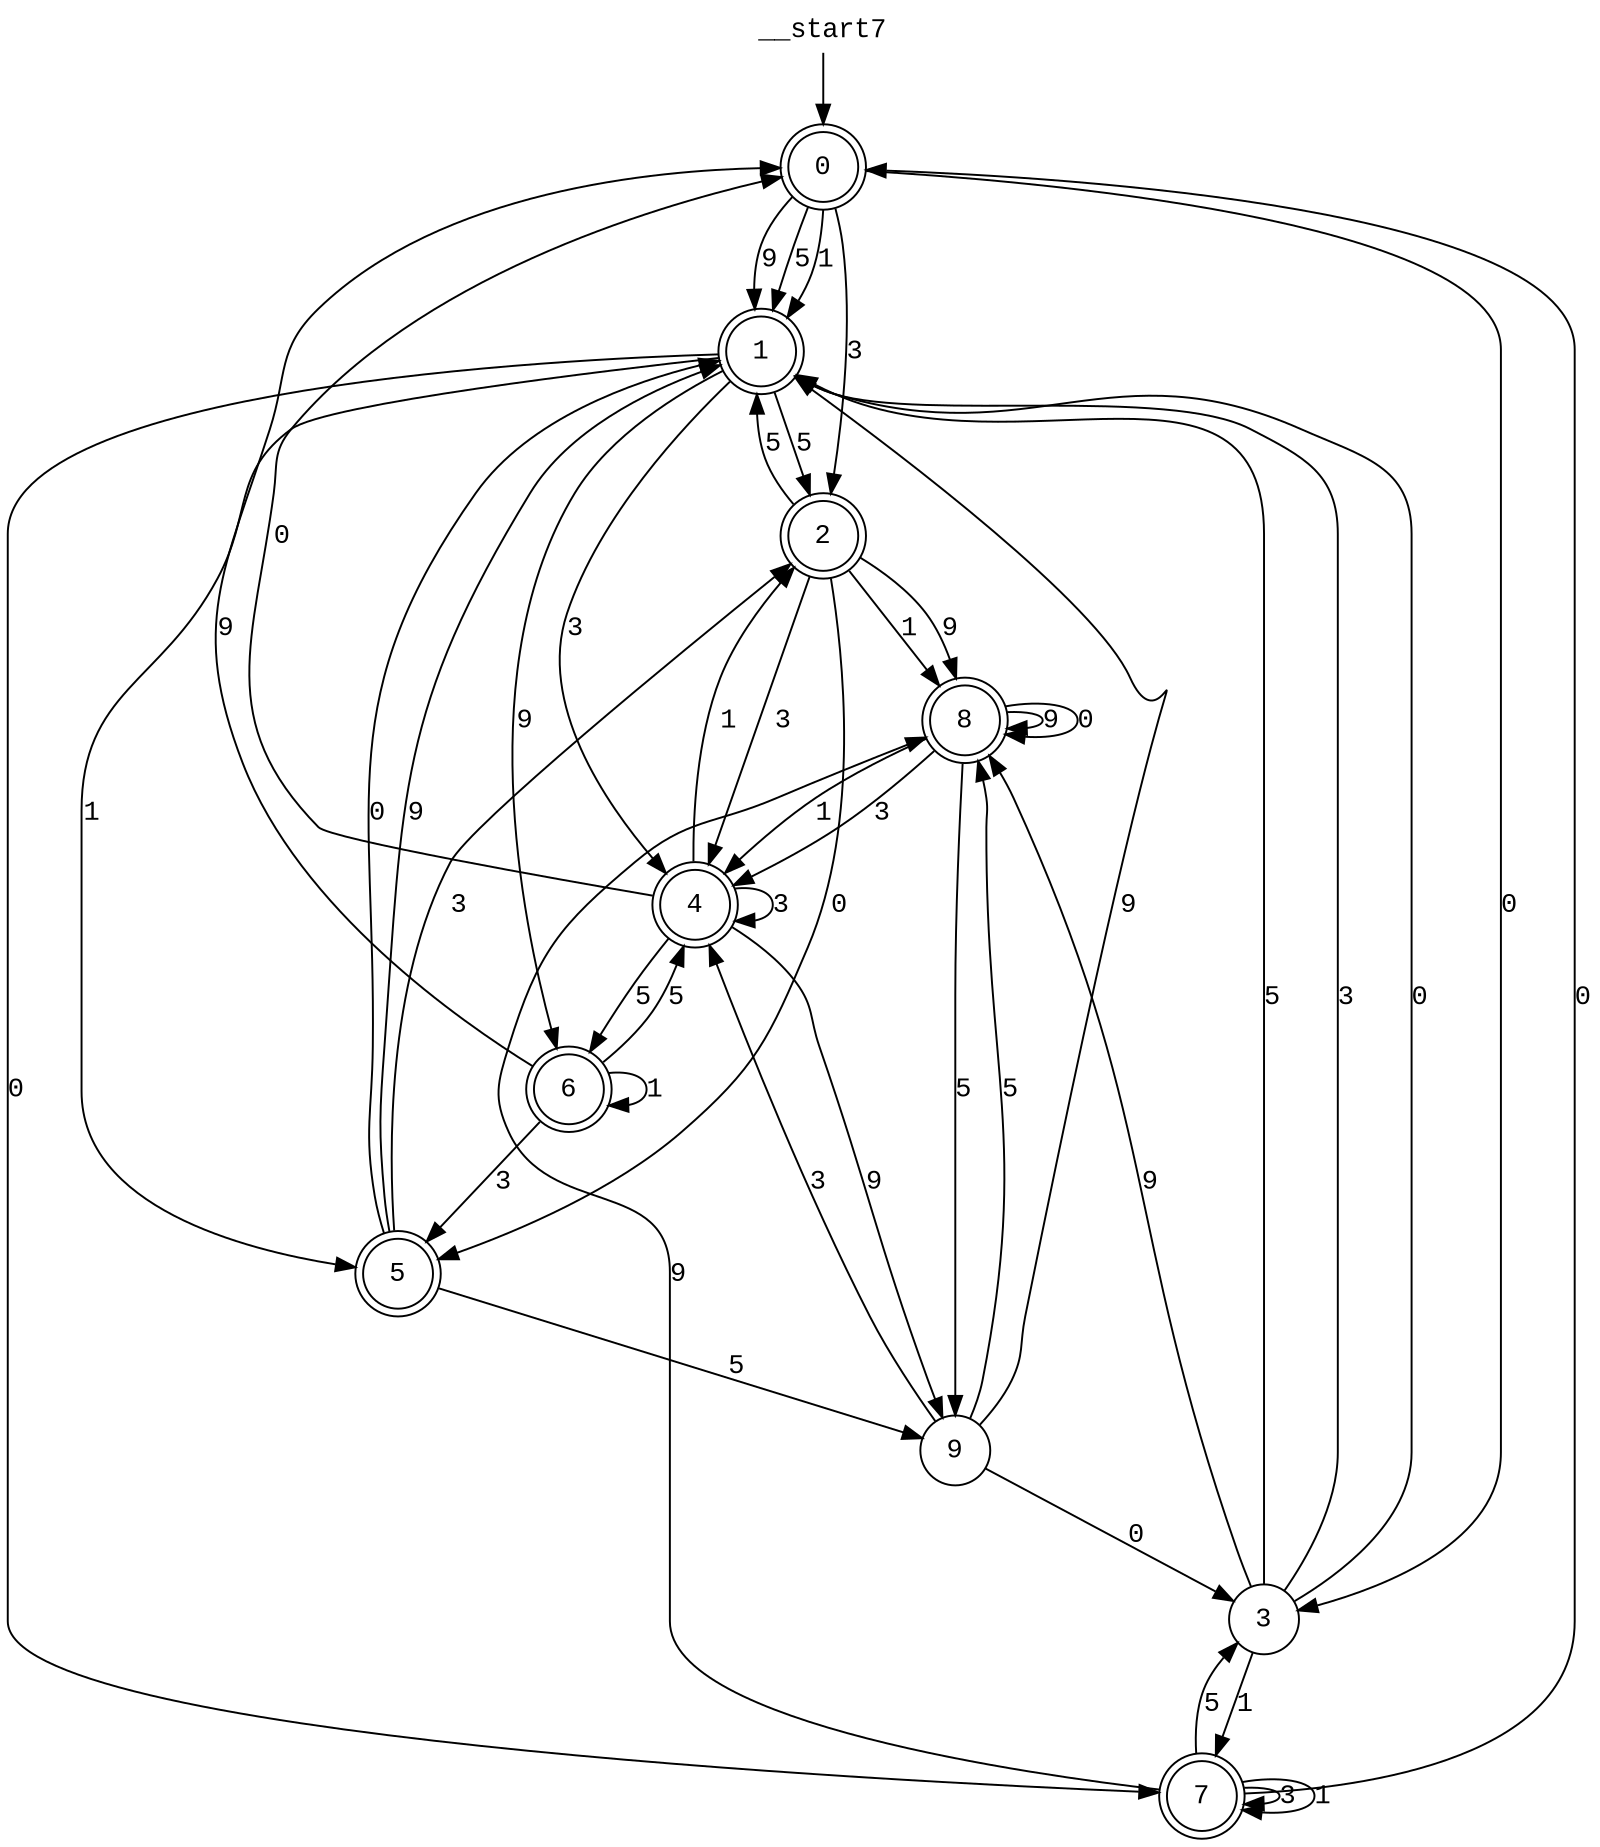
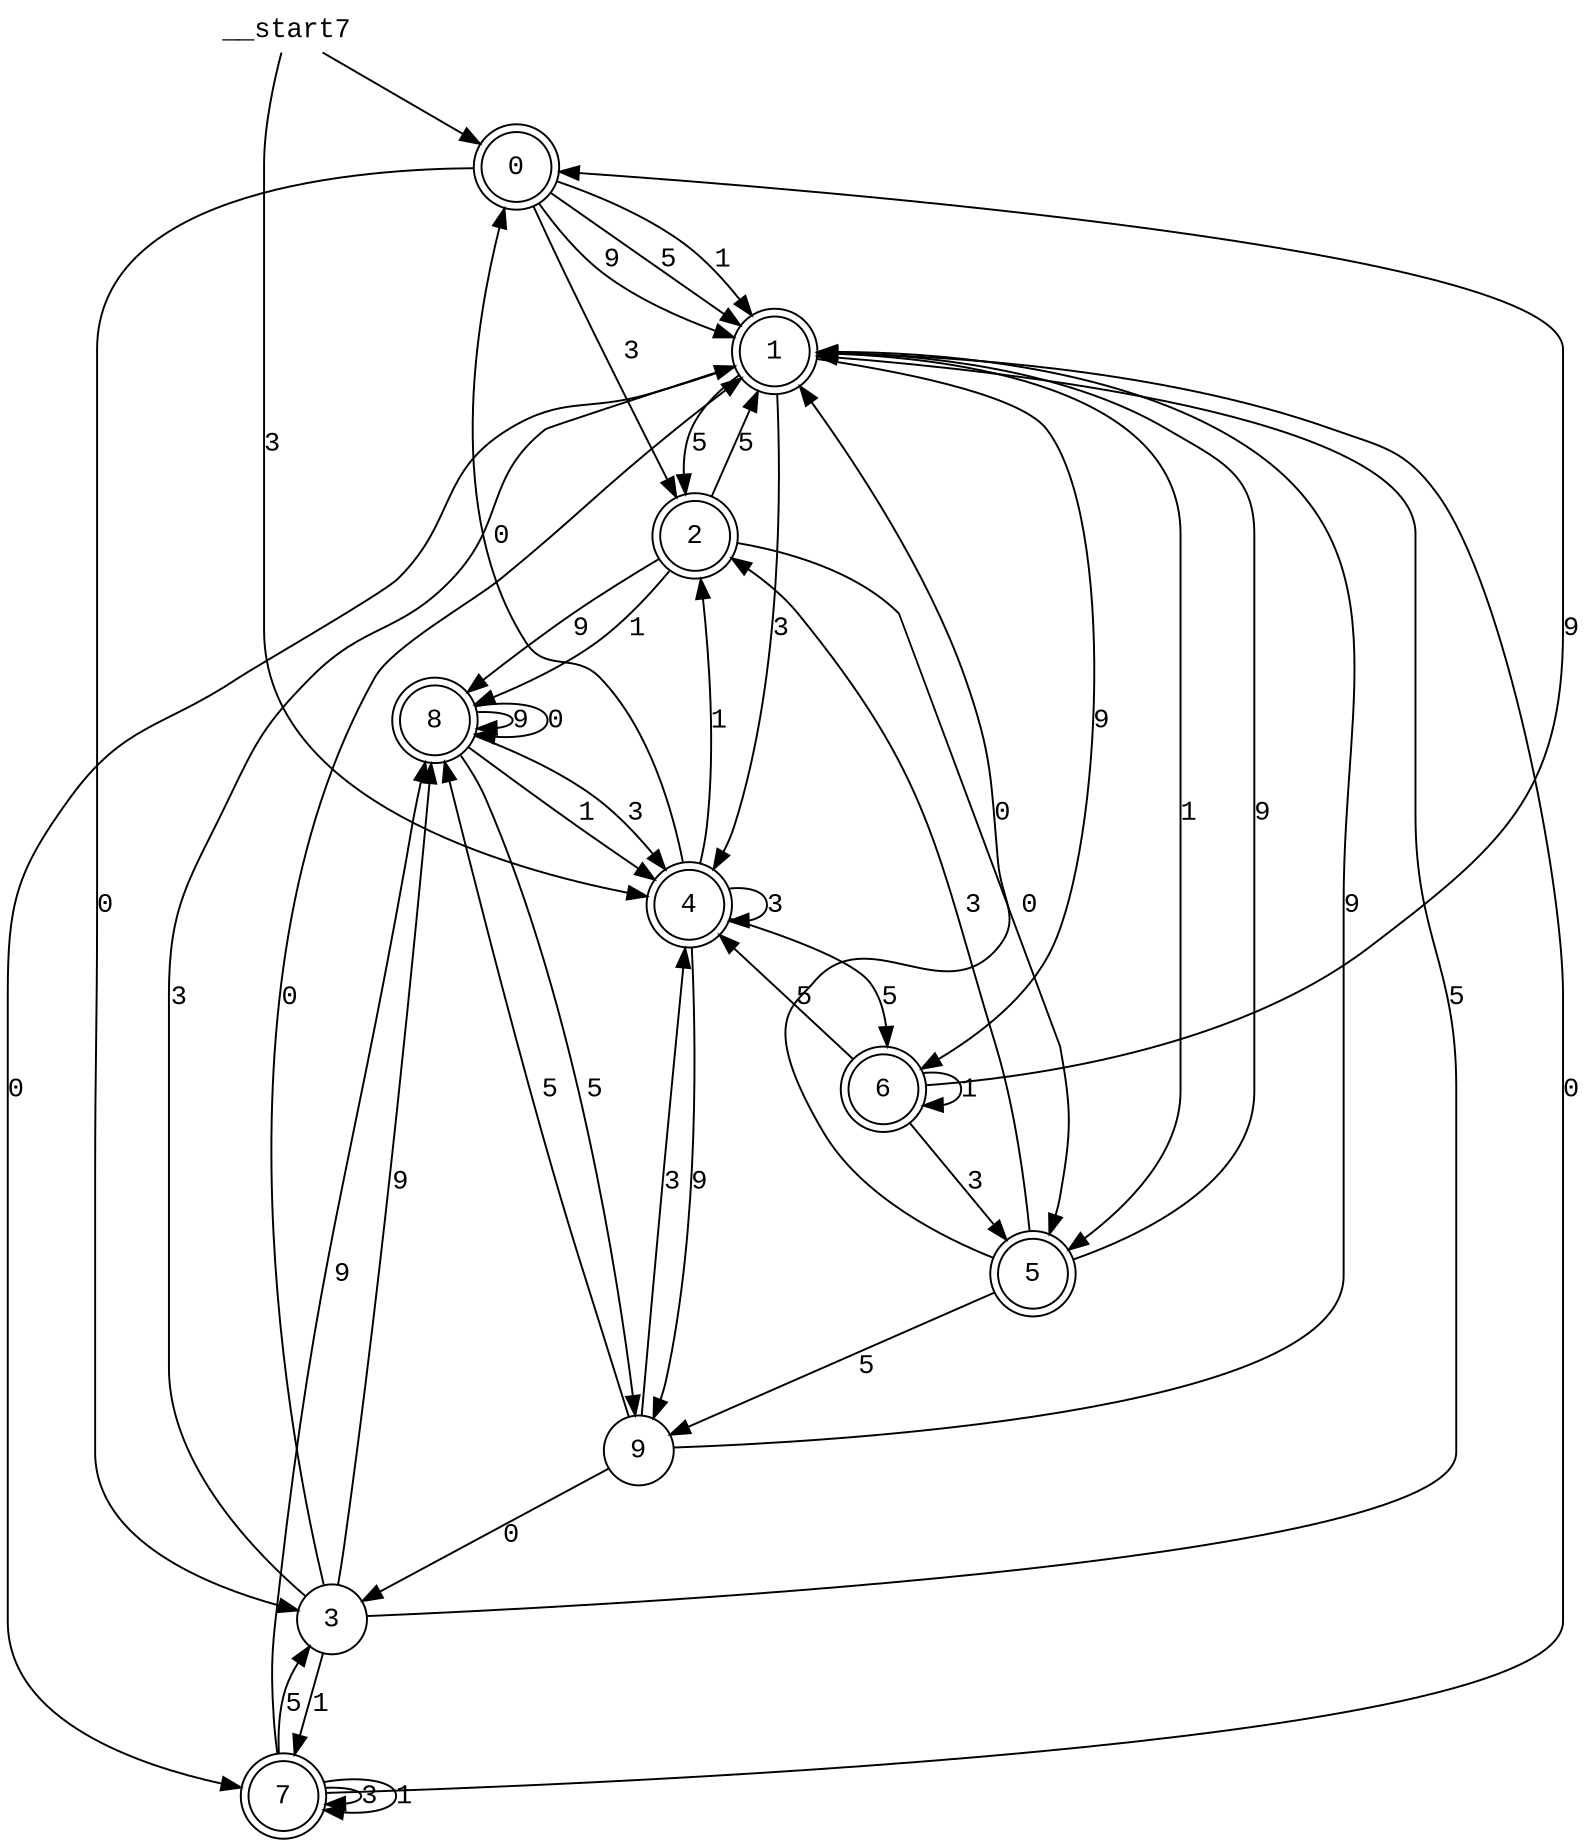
edge "2" -> "4": now "__start7" -> "4"
edge "7" -> "0": now "7" -> "1"
